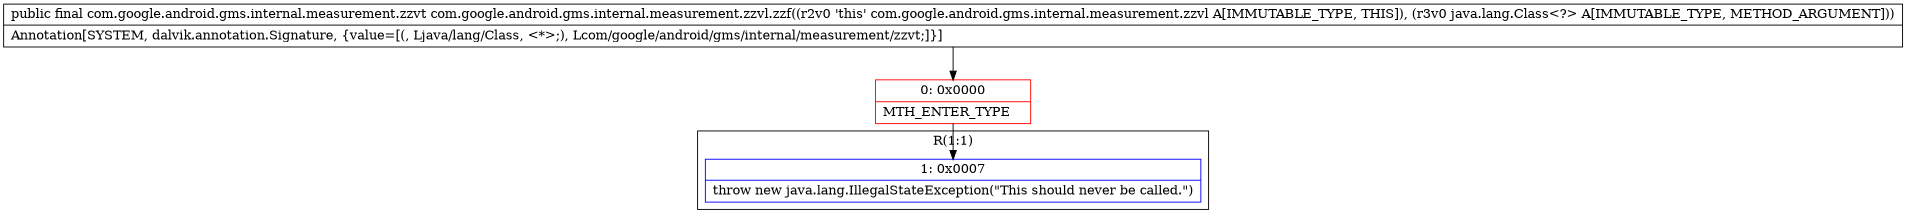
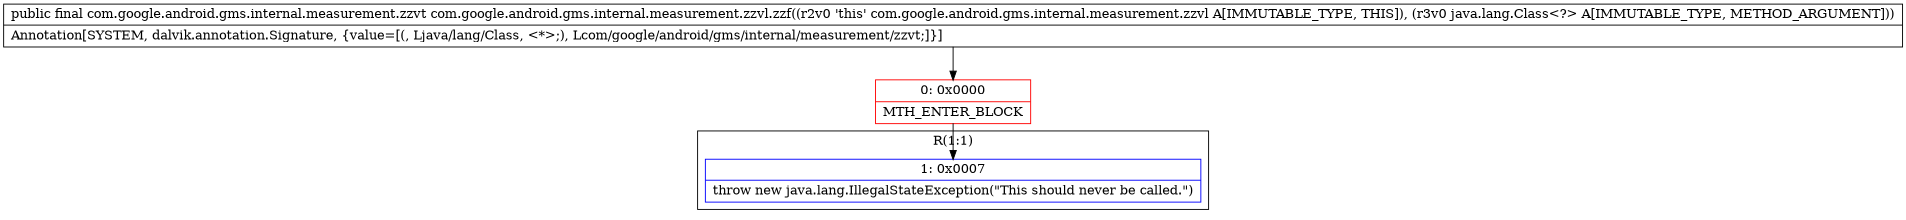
node "0: 0x0000": text "MTH_ENTER_TYPE" -> "MTH_ENTER_BLOCK"
